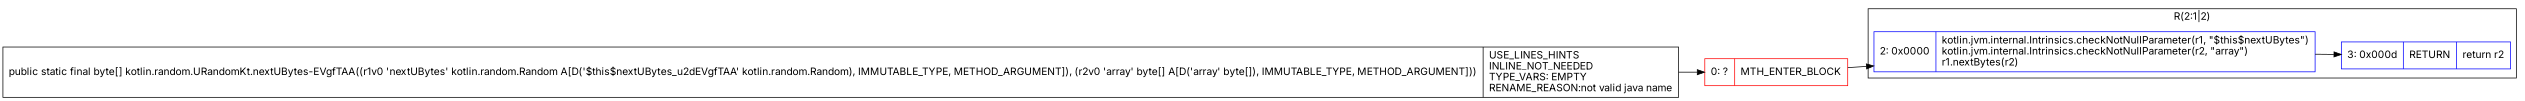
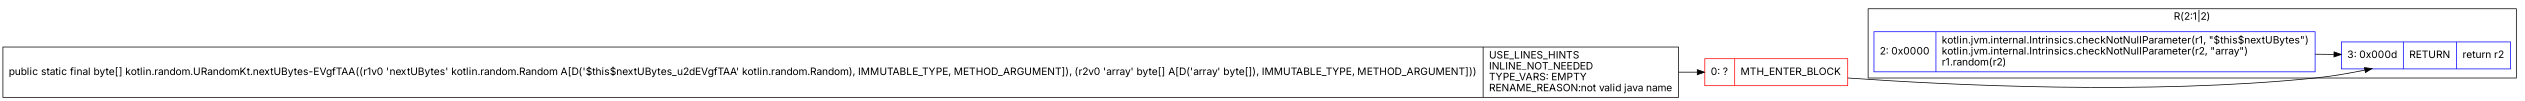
node "2: 0x0000": text "r1.nextBytes(r2)" -> "r1.random(r2)"
edge "0: ?" -> "2: 0x0000": now "0: ?" -> "3: 0x000d"
